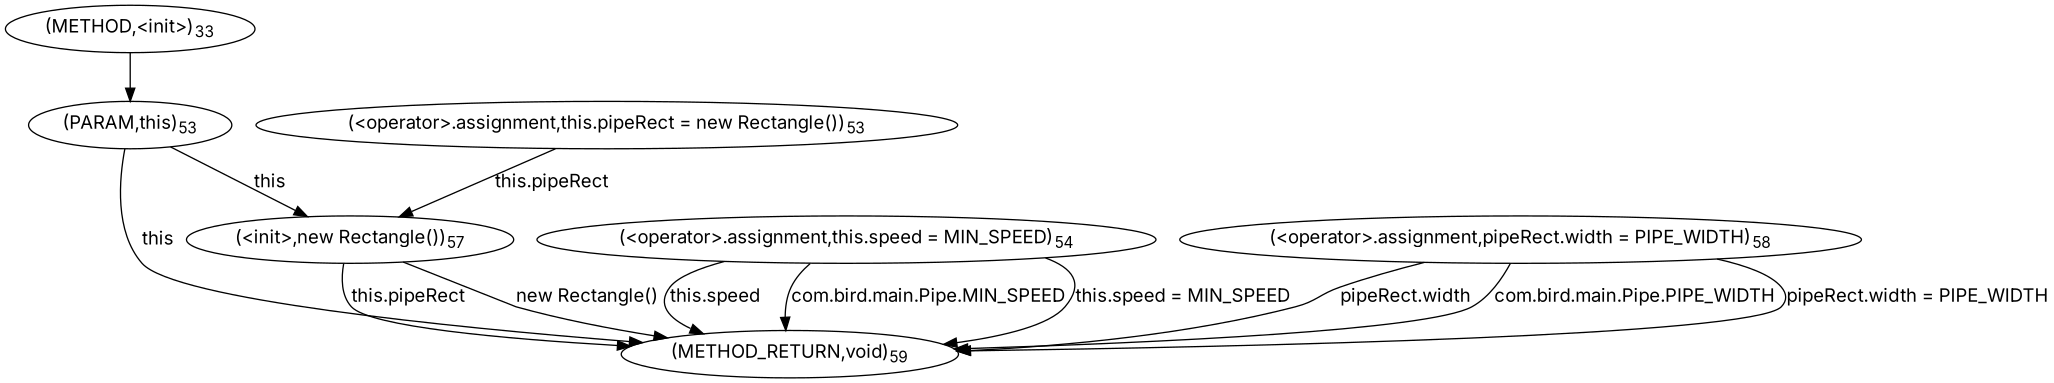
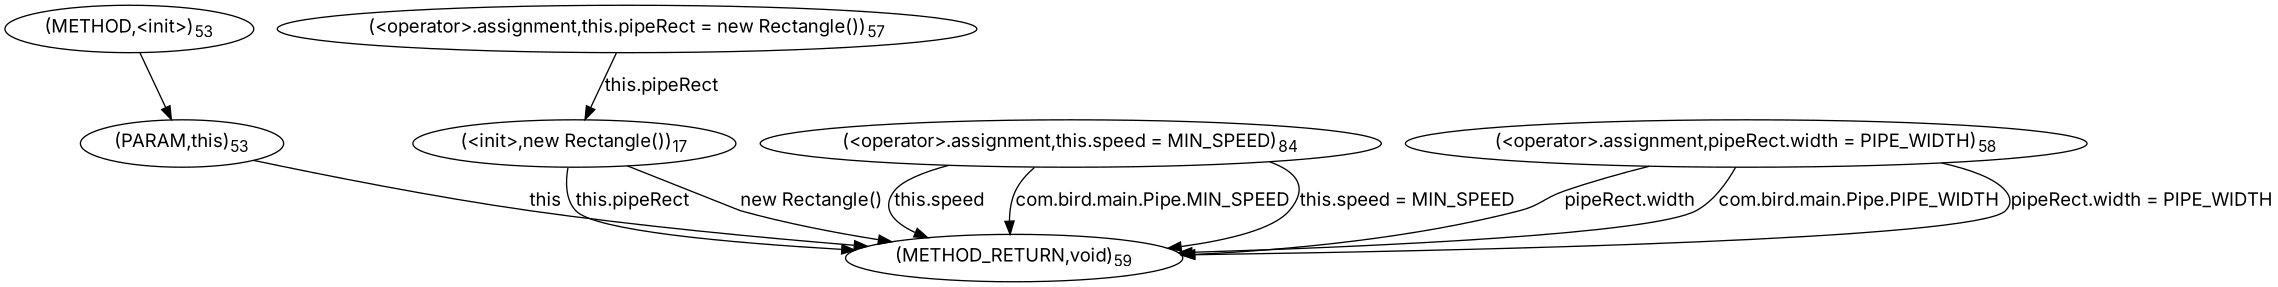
node "(METHOD,<init>)": text "33" -> "53"
node "(<operator>.assignment,this.pipeRect = new Rectangle())": text "53" -> "57"
edge "(PARAM,this)" -> "(<init>,new Rectangle())": removed, label "this"
node "(<init>,new Rectangle())": text "57" -> "17"
node "(<operator>.assignment,this.speed = MIN_SPEED)": text "54" -> "84"
